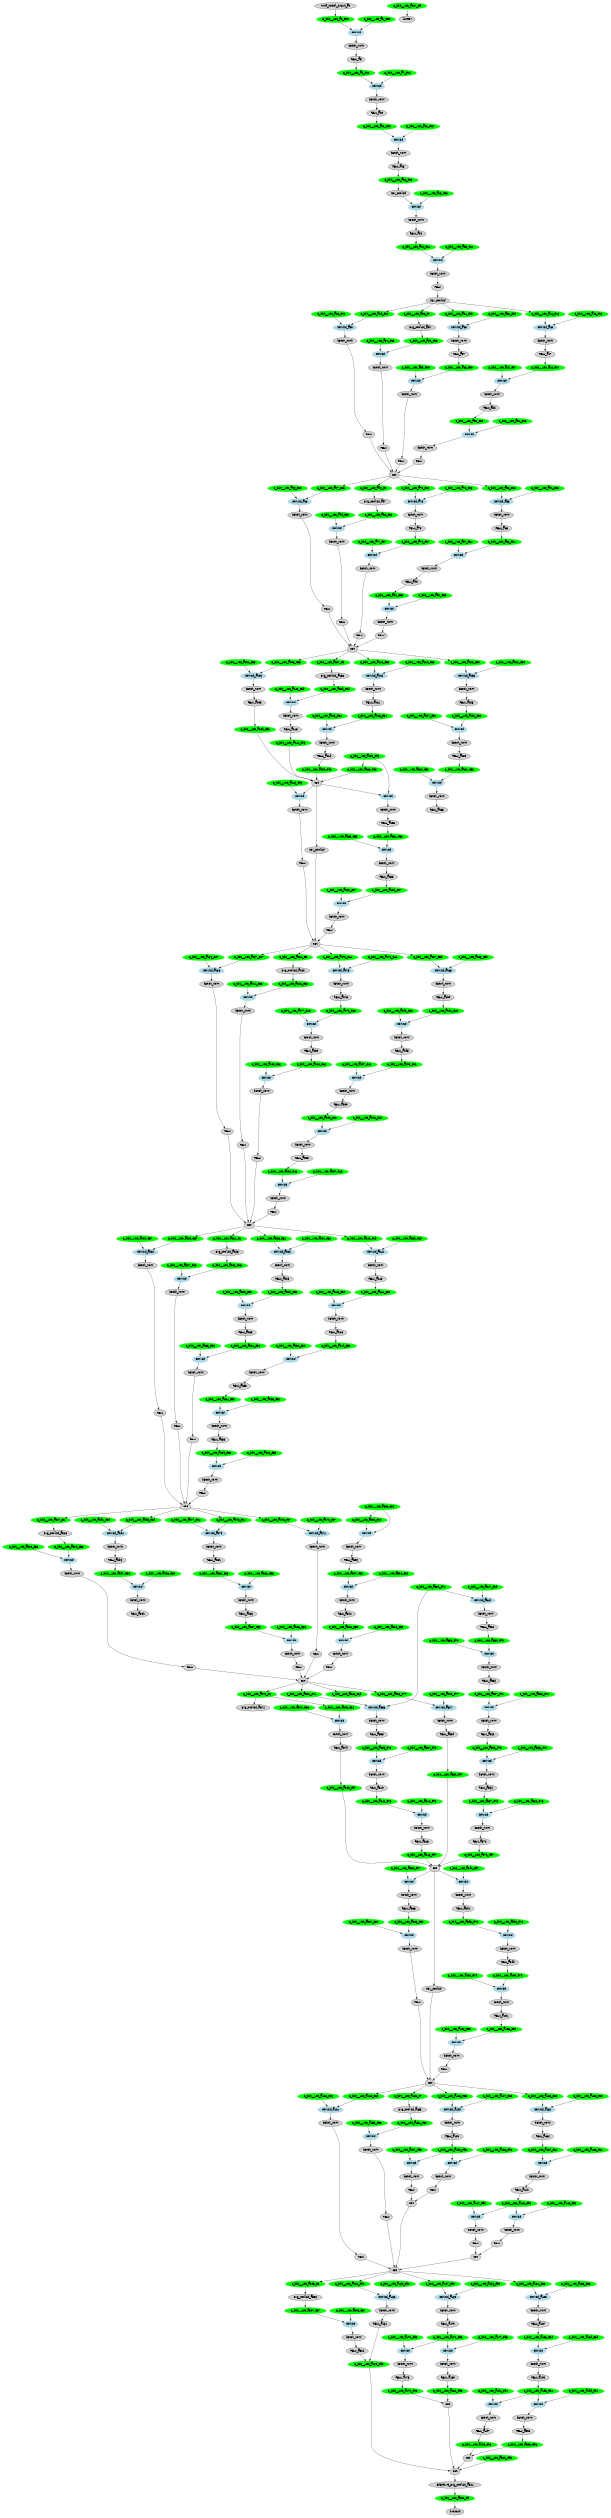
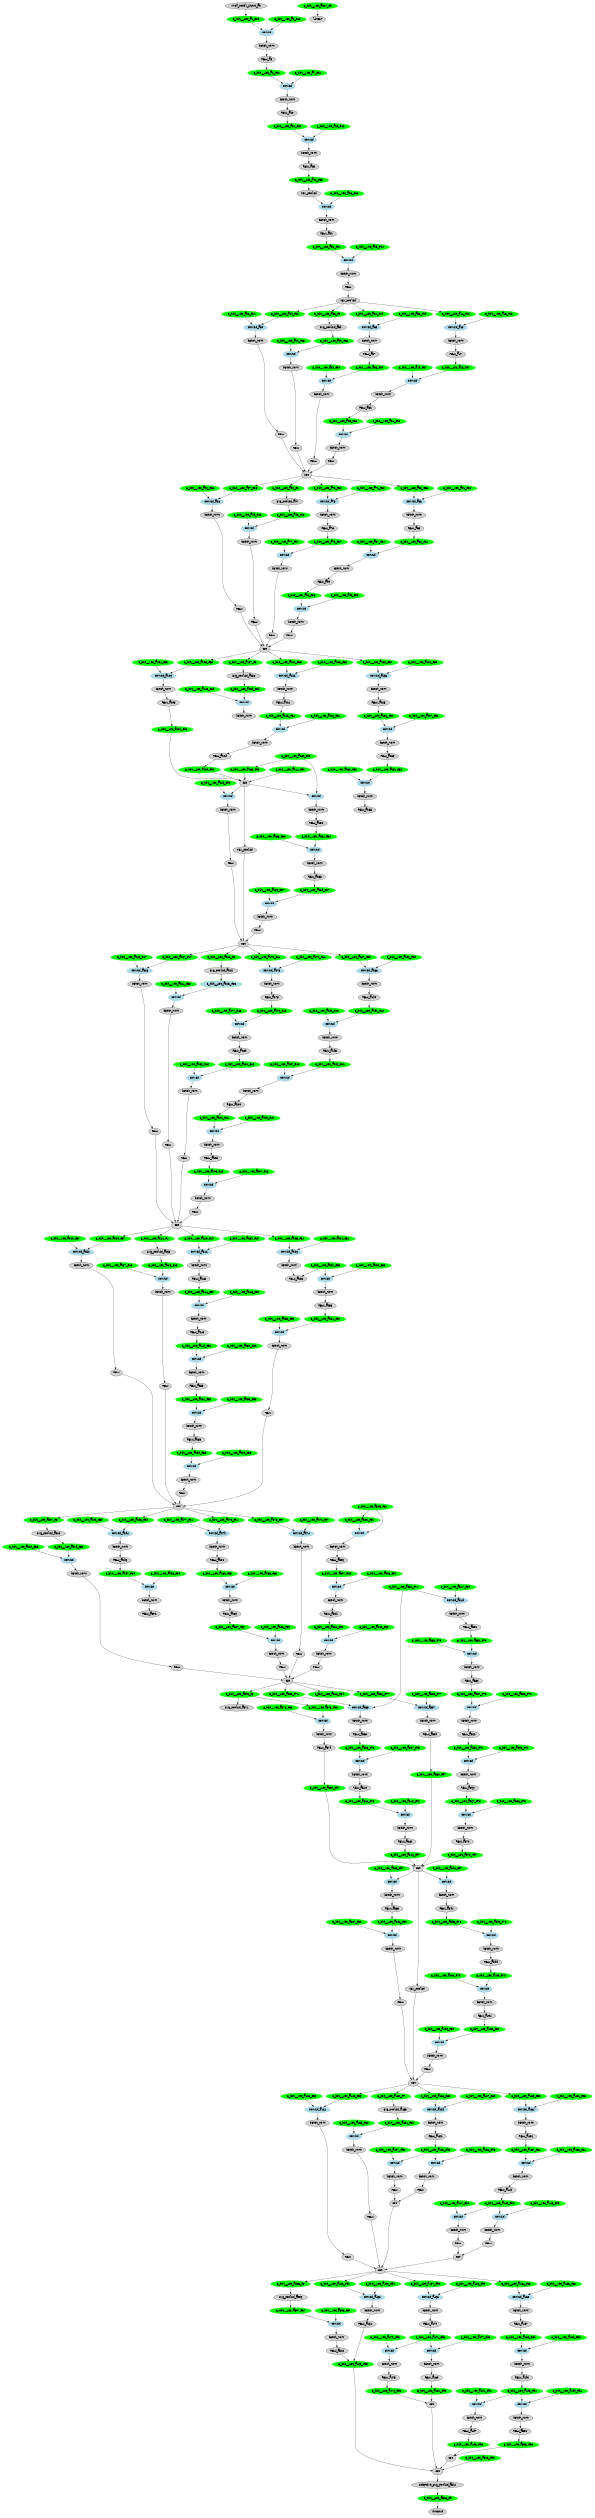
node "RELU_#143": removed
node "8_bit__AFQ_#213_G38": fillcolor green -> lightblue
edge "RELU_#228" -> "8_bit__AFQ_#229_G55": reversed
